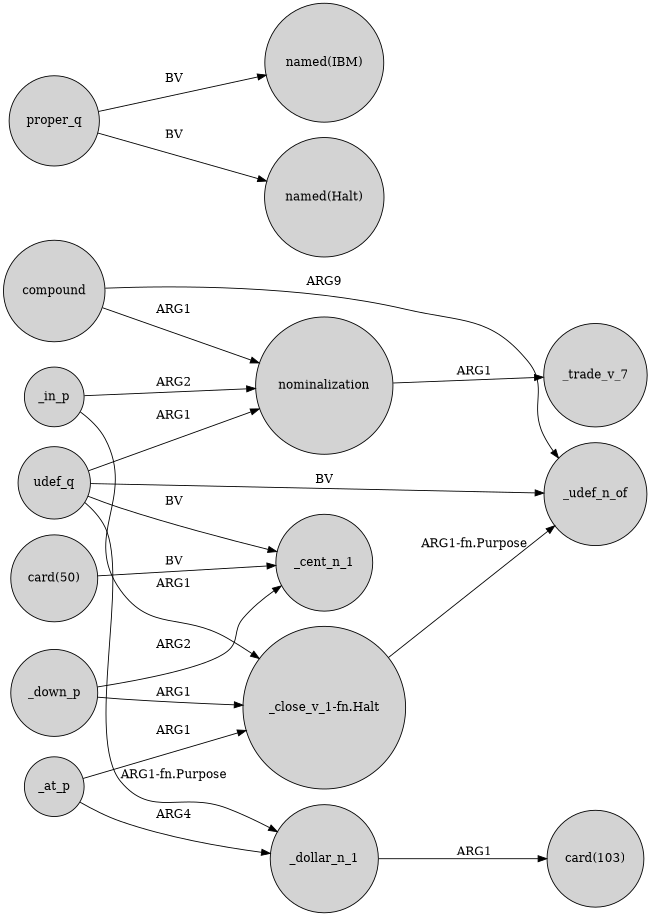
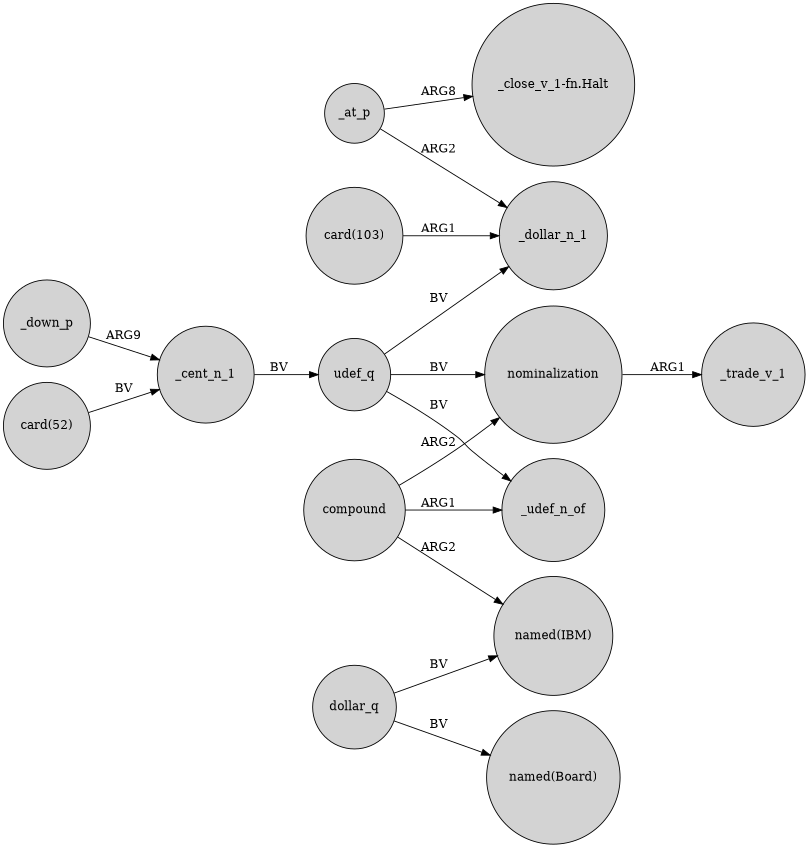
node "proper_q": label "proper_q" -> "dollar_q"
node "named(Halt)": label "named(Halt)" -> "named(Board)"
edge "compound" -> "_udef_n_of": label "ARG9" -> "ARG1"
edge "compound" -> "nominalization": label "ARG1" -> "ARG2"
node "_trade_v_7": label "_trade_v_7" -> "_trade_v_1"
node "_in_p": removed
edge "udef_q" -> "nominalization": label "ARG1" -> "BV"
edge "udef_q" -> "_cent_n_1": reversed
edge "compound" -> "named(IBM)": added, label "ARG2"
node "card(50)": label "card(50)" -> "card(52)"
edge "_close_v_1-fn.Halt" -> "_udef_n_of": removed, label "ARG1-fn.Purpose"
edge "_down_p" -> "_cent_n_1": label "ARG2" -> "ARG9"
edge "_down_p" -> "_close_v_1-fn.Halt": removed, label "ARG1"
edge "_at_p" -> "_close_v_1-fn.Halt": label "ARG1" -> "ARG8"
edge "udef_q" -> "_dollar_n_1": label "ARG1-fn.Purpose" -> "BV"
edge "_at_p" -> "_dollar_n_1": label "ARG4" -> "ARG2"
edge "_dollar_n_1" -> "card(103)": reversed
